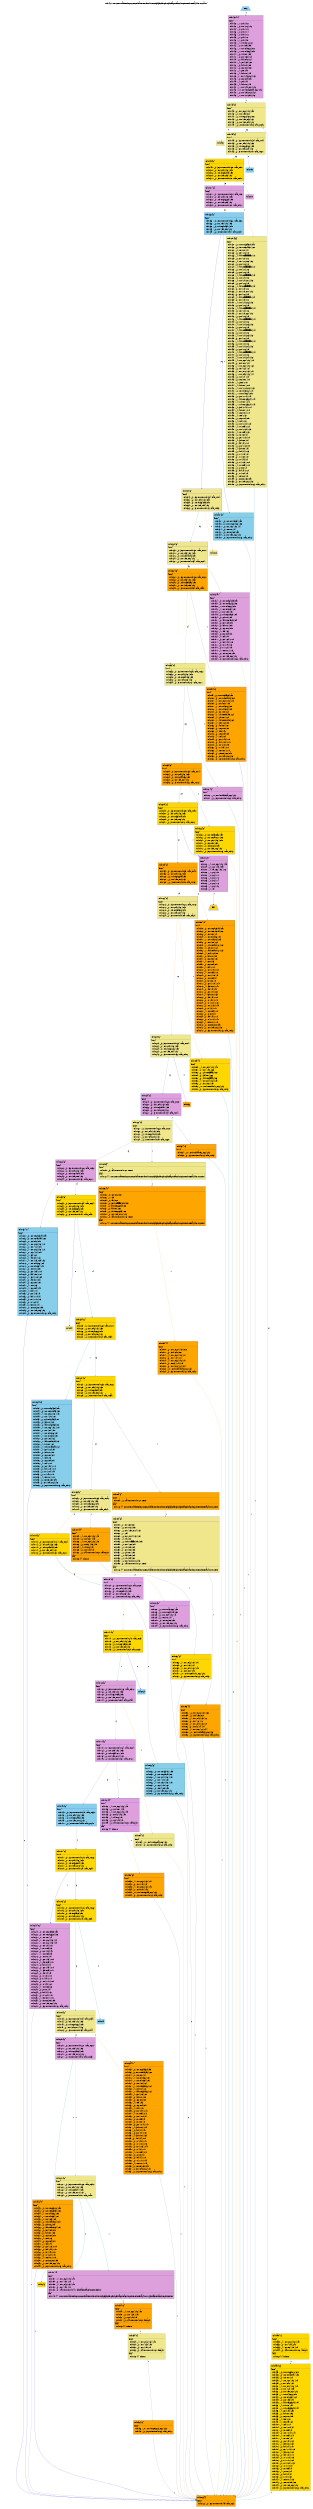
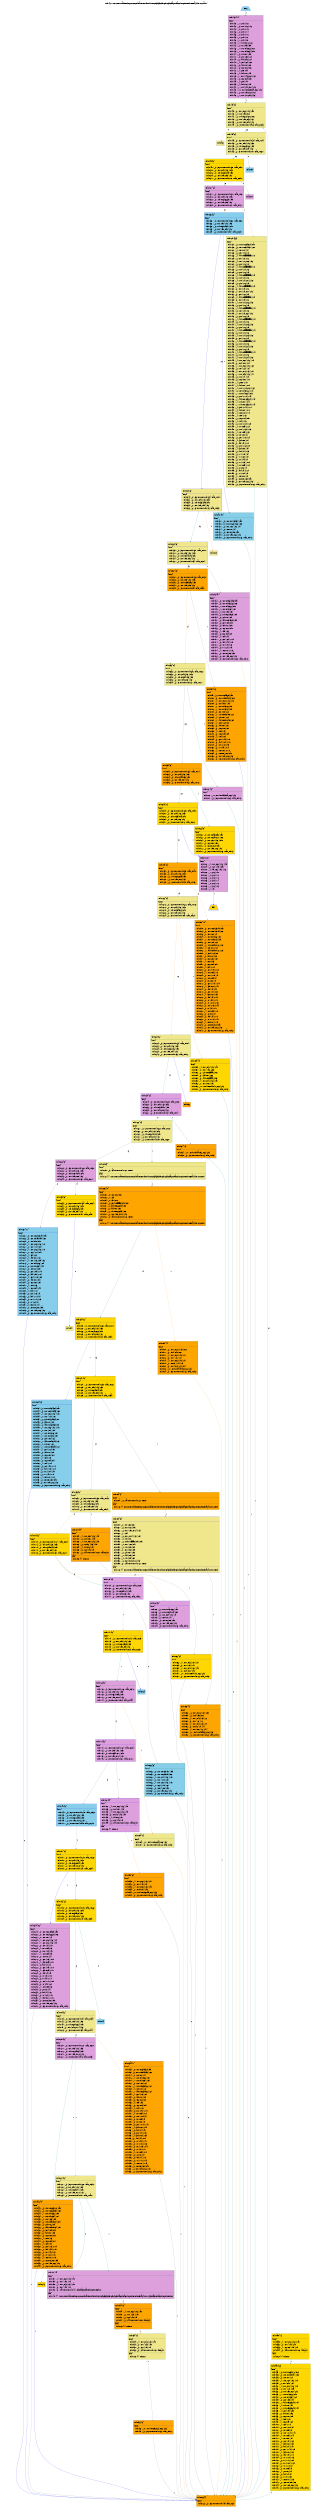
edge "0x40169f [28]" -> "0x4016bb [28]": now "0x401ce3 [40]" -> "0x4016bb [28]"
